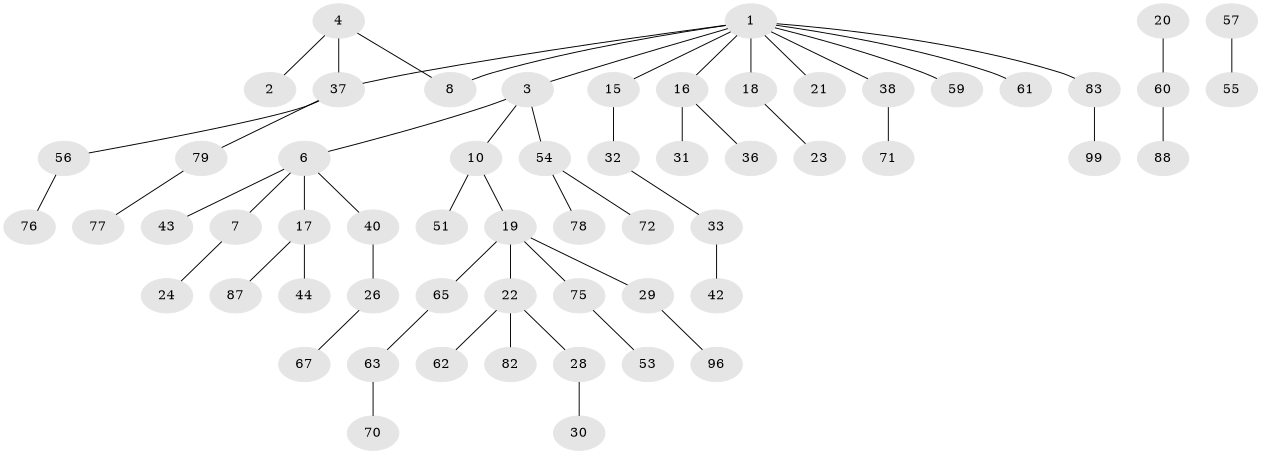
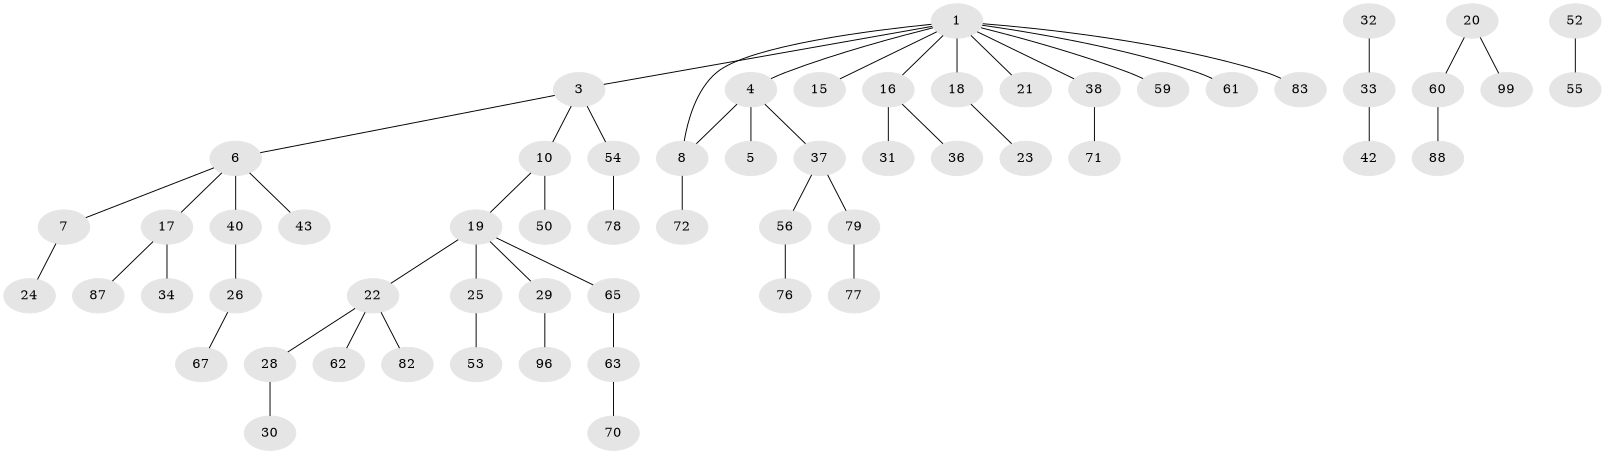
node "57": label "57" -> "52"
edge "1" -- "37": now "1" -- "4"
node "2": label "2" -> "5"
edge "15" -- "32": removed
edge "83" -- "99": now "20" -- "99"
edge "54" -- "72": now "8" -- "72"
node "51": label "51" -> "50"
node "44": label "44" -> "34"
node "75": label "75" -> "25"
